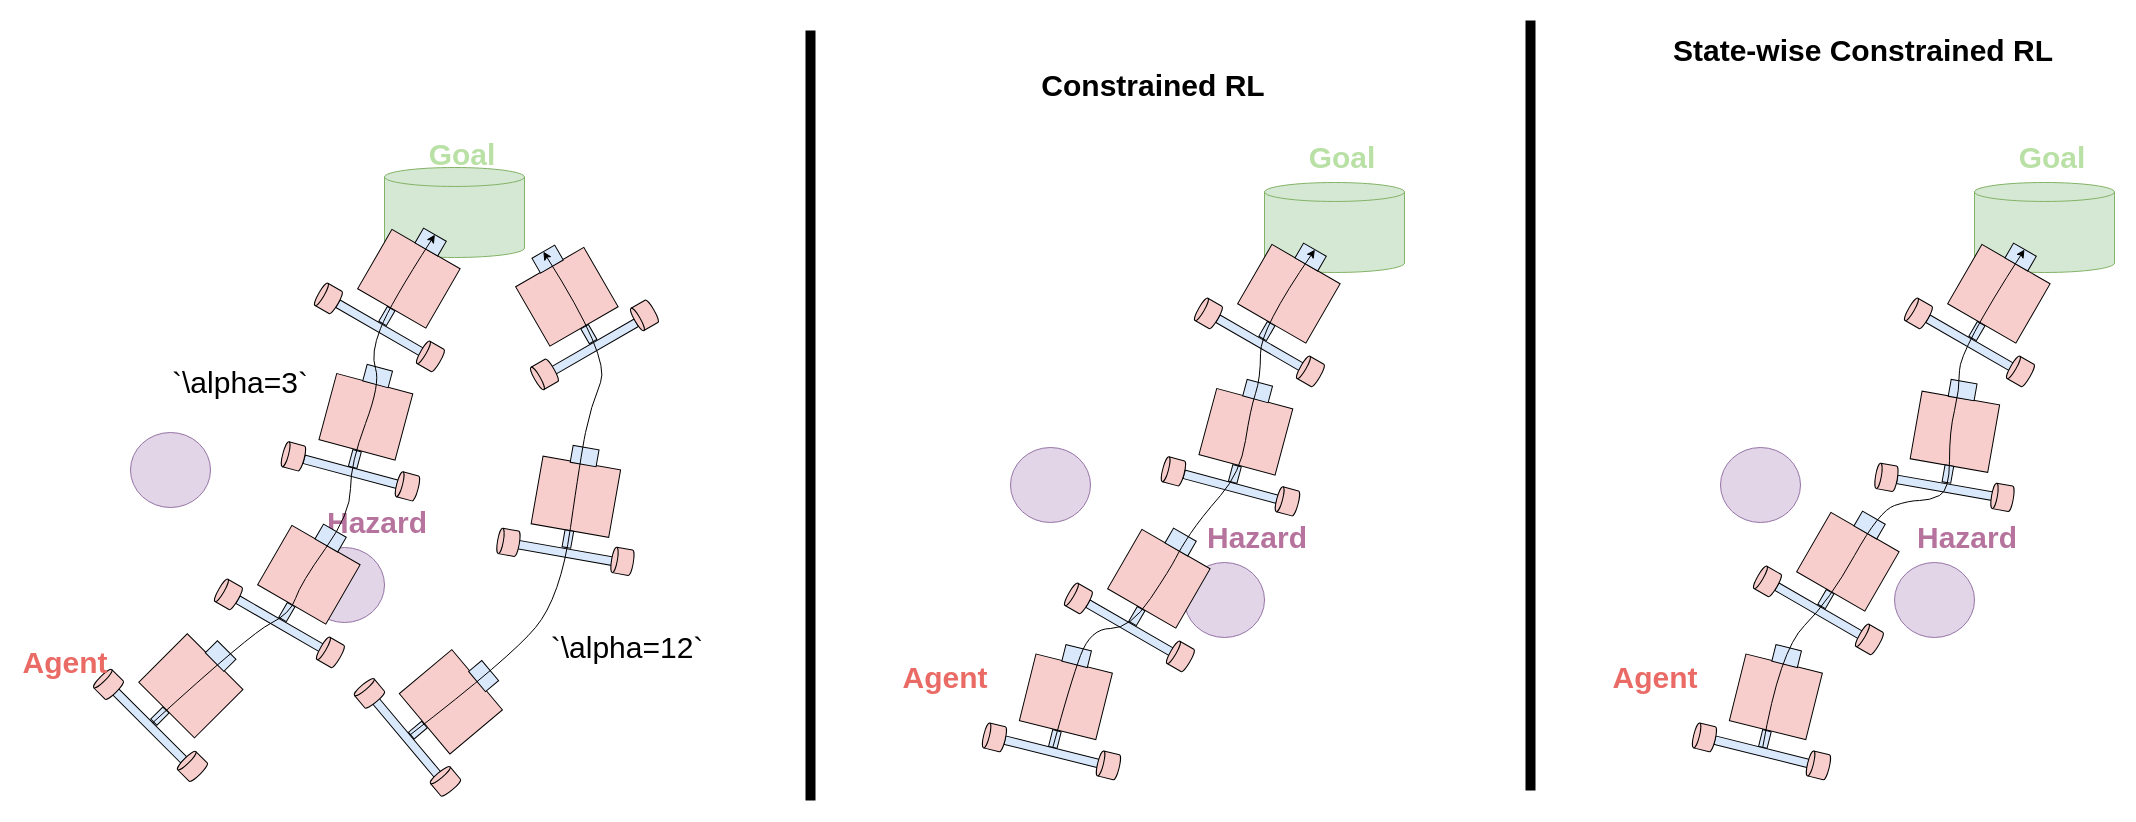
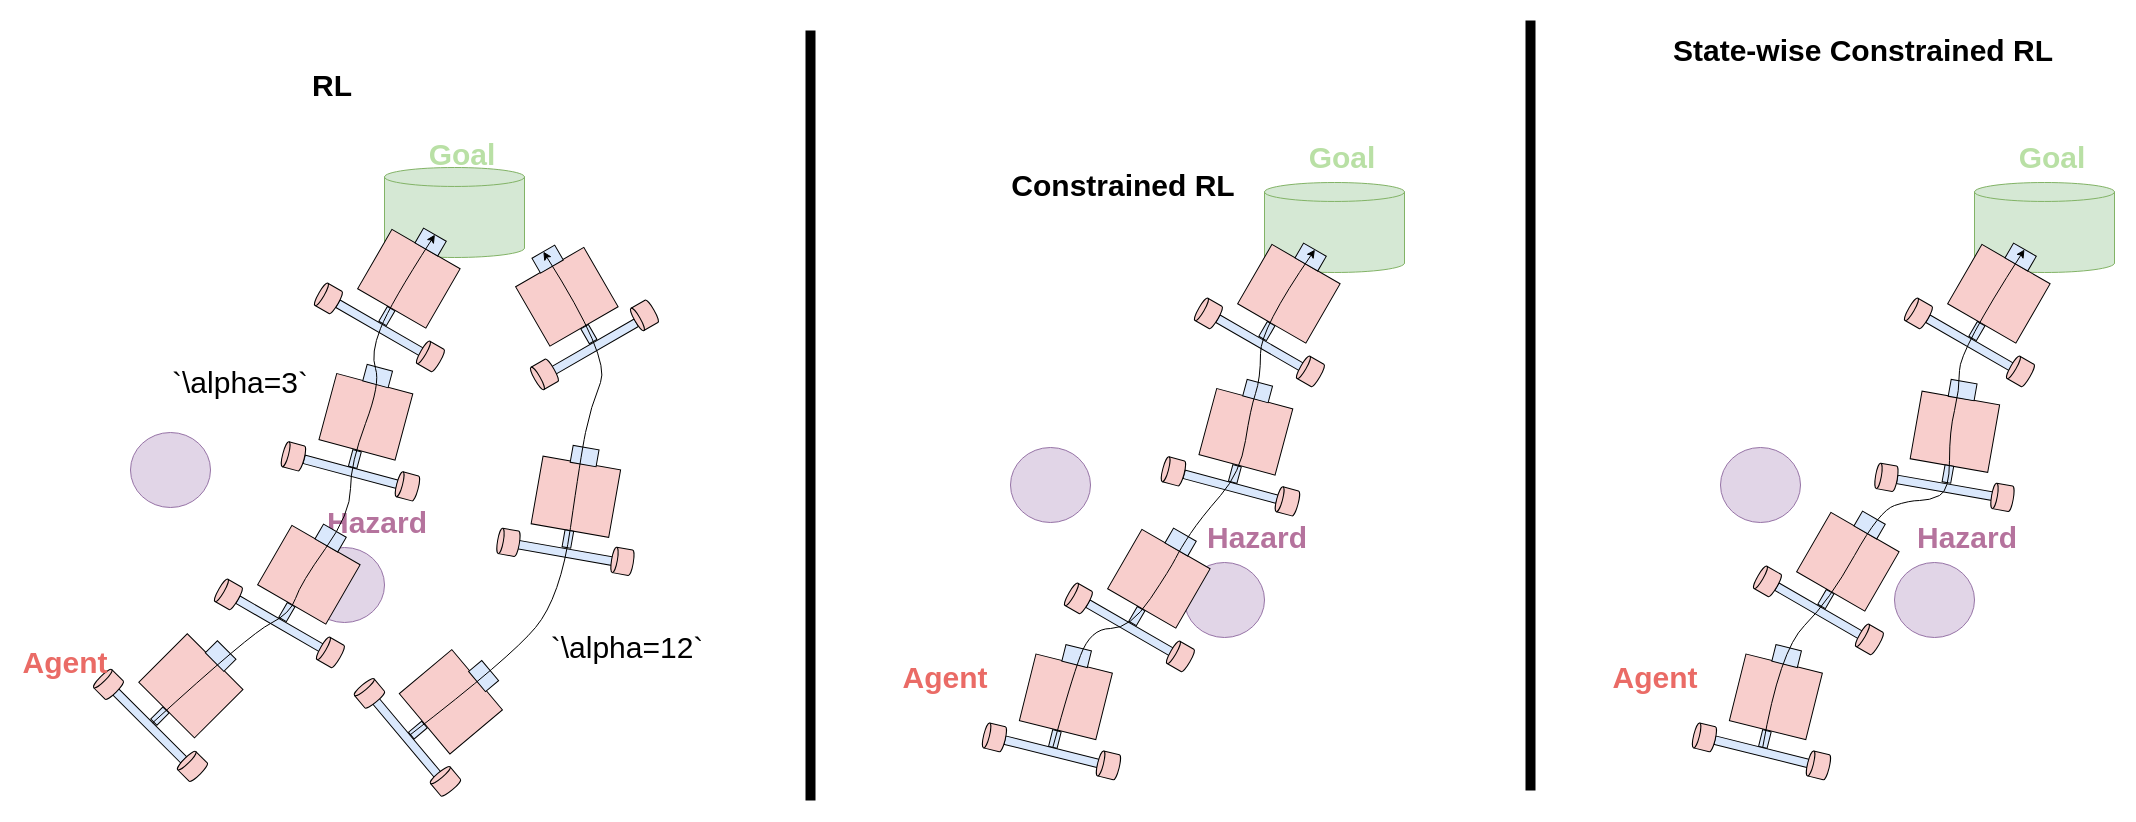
node "RL": added
node "Constrained RL": moved (1154, 86) -> (1124, 186)
